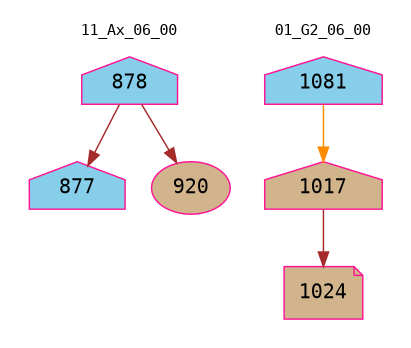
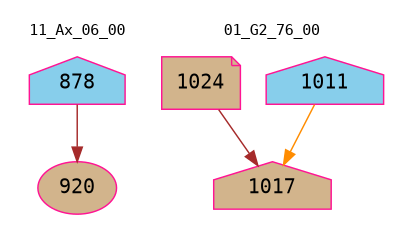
cluster "01_G2_06_00": label "01_G2_06_00" -> "01_G2_76_00"
node "1081": label "1081" -> "1011"
node "877": removed
edge "1017" -> "1024": reversed
